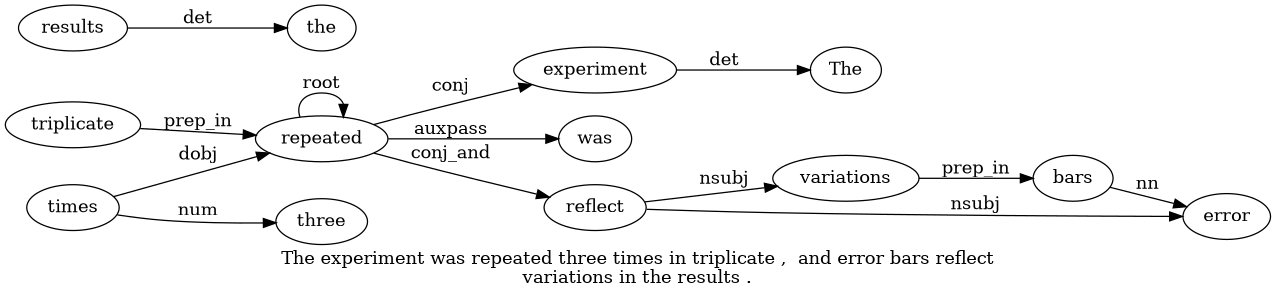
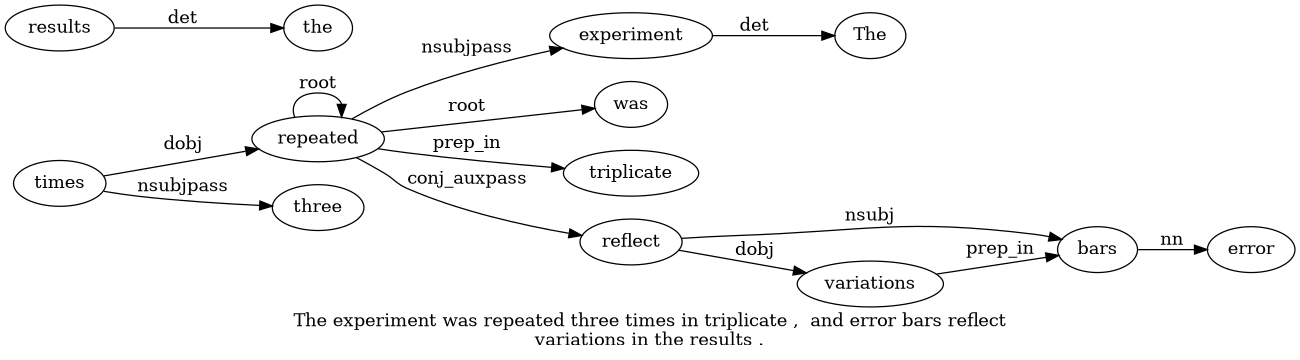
edge "repeated" -> "experiment": label "conj" -> "nsubjpass"
edge "repeated" -> "was": label "auxpass" -> "root"
edge "triplicate" -> "repeated": reversed
edge "repeated" -> "reflect": label "conj_and" -> "conj_auxpass"
edge "reflect" -> "variations": label "nsubj" -> "dobj"
edge "times" -> "three": label "num" -> "nsubjpass"
edge "reflect" -> "error": now "reflect" -> "bars"
